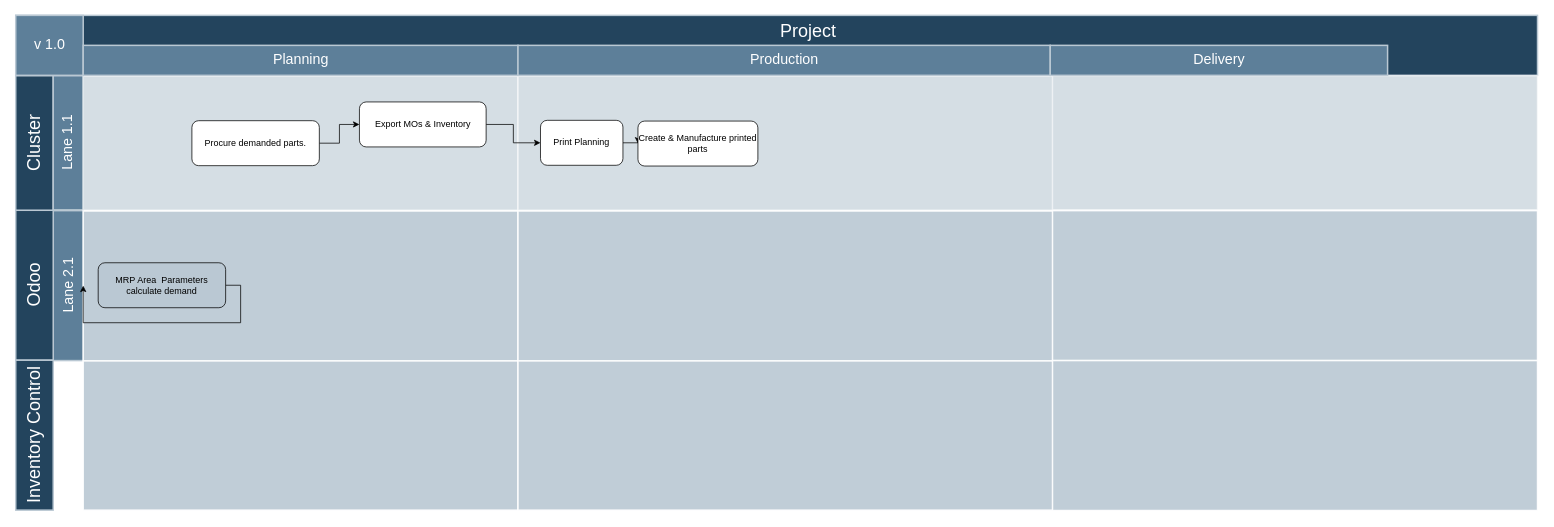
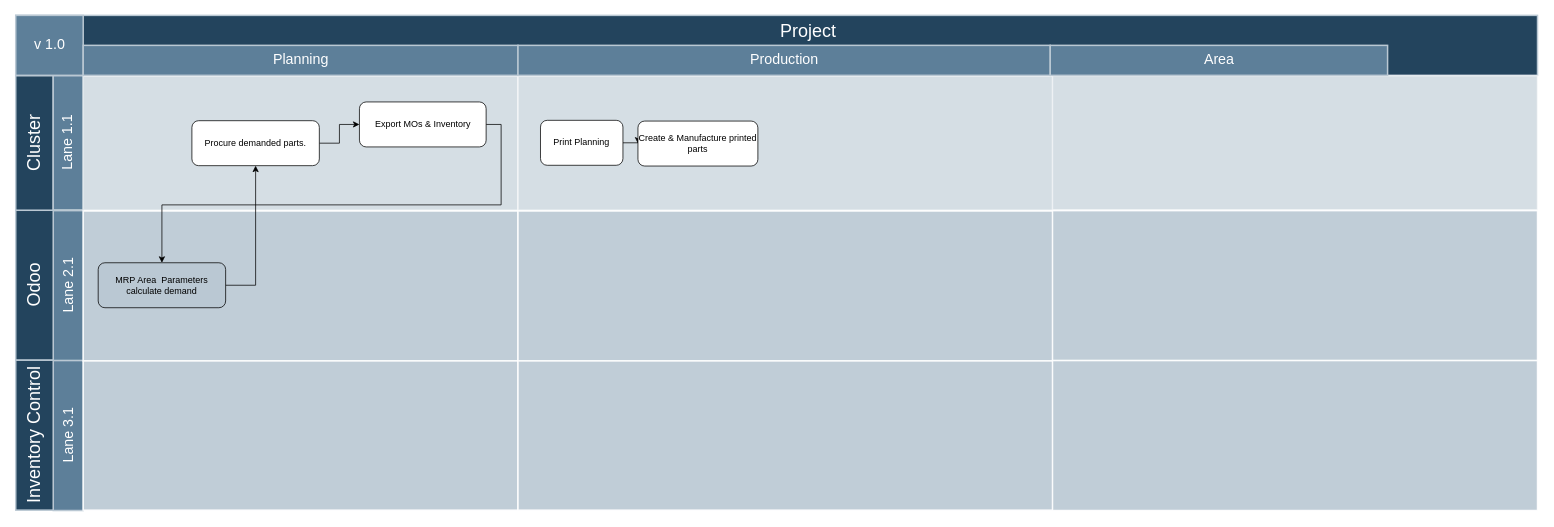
node "Delivery": label "Delivery" -> "Area"
edge "Export MOs & Inventory" -> "Print Planning": now "Export MOs & Inventory" -> "MRP Area Parameters calculate demand"
edge "MRP Area Parameters calculate demand" -> "Lane 2.1": now "MRP Area Parameters calculate demand" -> "Procure demanded parts."
node "Lane 3.1": added
